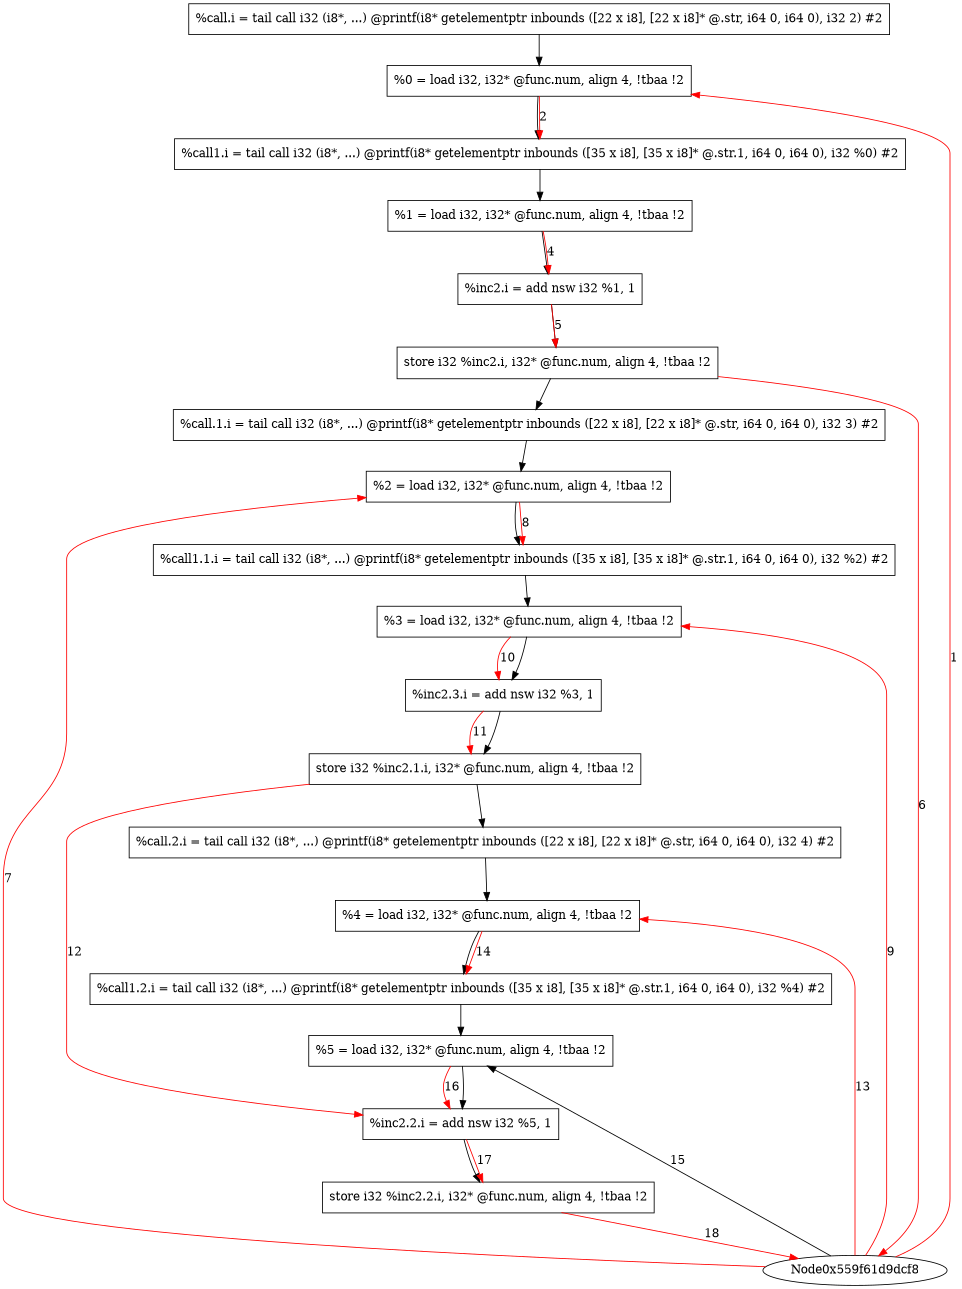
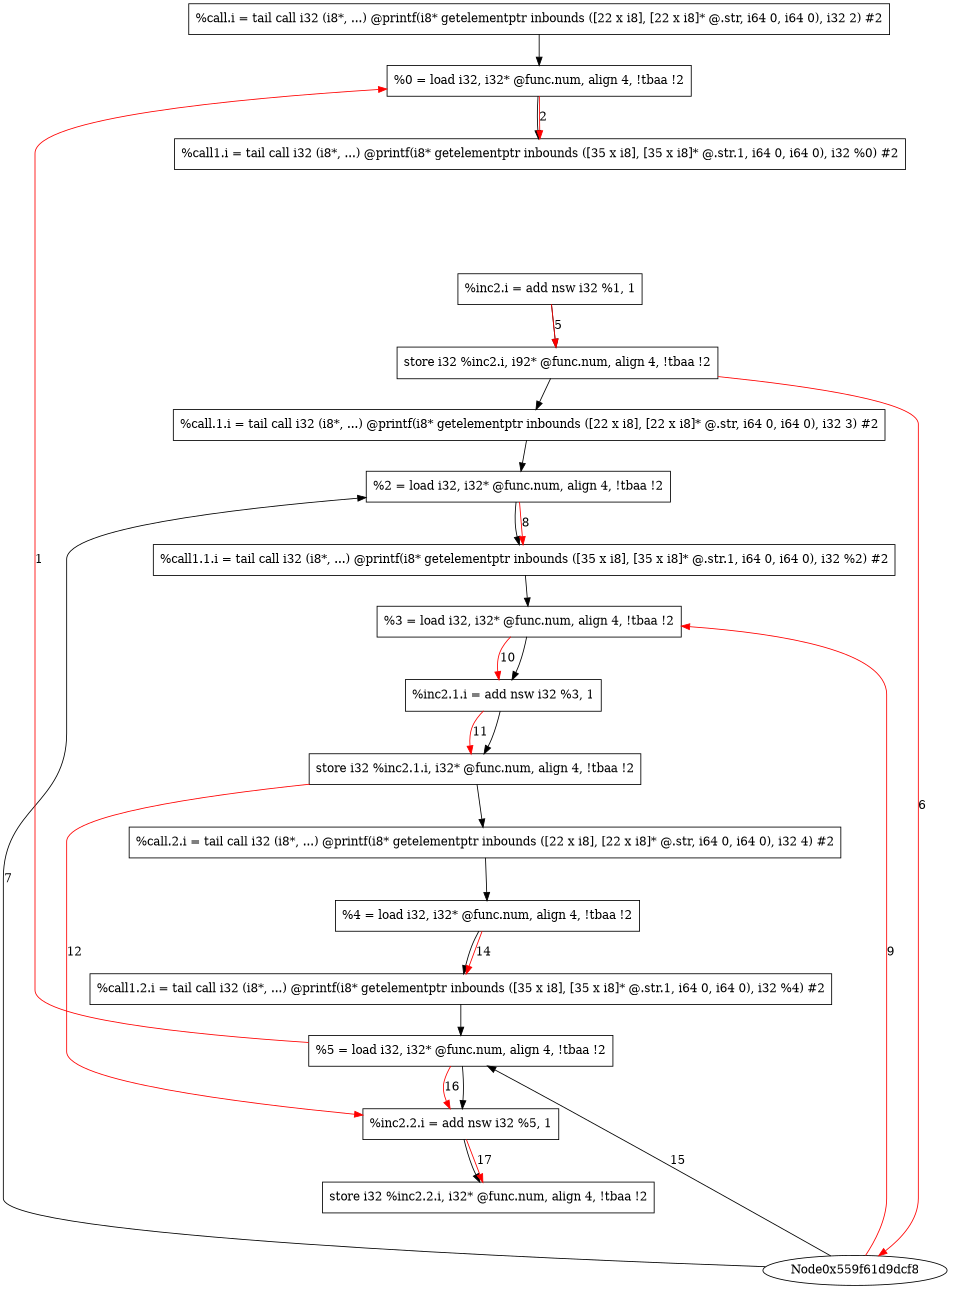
node "%1 = load i32, i32* @func.num, align 4, !tbaa !2": removed
node "store i32 %inc2.i, i32* @func.num, align 4, !tbaa !2": label "store i32 %inc2.i, i32* @func.num, align 4, !tbaa !2" -> "store i32 %inc2.i, i92* @func.num, align 4, !tbaa !2"
edge "Node0x559f61d9dcf8" -> "%0 = load i32, i32* @func.num, align 4, !tbaa !2": now "%5 = load i32, i32* @func.num, align 4, !tbaa !2" -> "%0 = load i32, i32* @func.num, align 4, !tbaa !2"
node "%inc2.3.i = add nsw i32 %3, 1": label "%inc2.3.i = add nsw i32 %3, 1" -> "%inc2.1.i = add nsw i32 %3, 1"
edge "Node0x559f61d9dcf8" -> "%4 = load i32, i32* @func.num, align 4, !tbaa !2": removed, label "13"
edge "Node0x559f61d9dcf8" -> "%2 = load i32, i32* @func.num, align 4, !tbaa !2": color red -> black
edge "store i32 %inc2.2.i, i32* @func.num, align 4, !tbaa !2" -> "Node0x559f61d9dcf8": removed, label "18"
